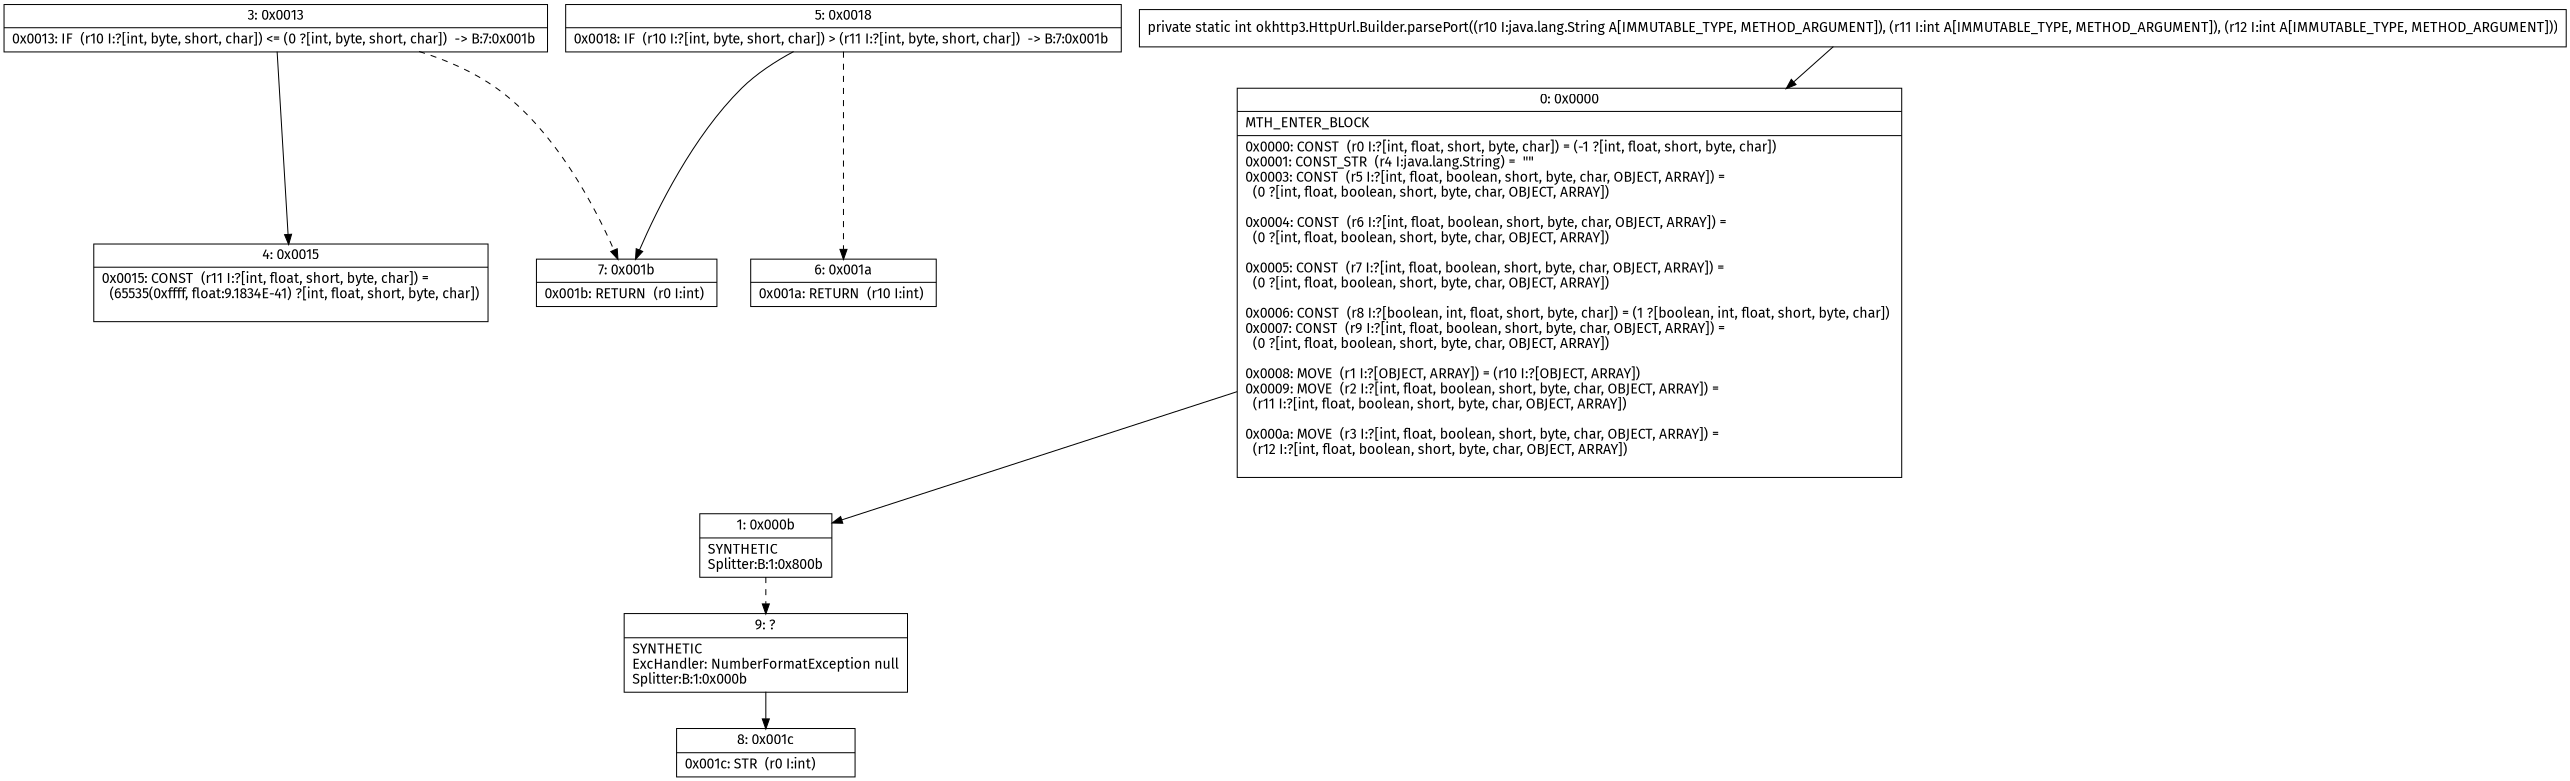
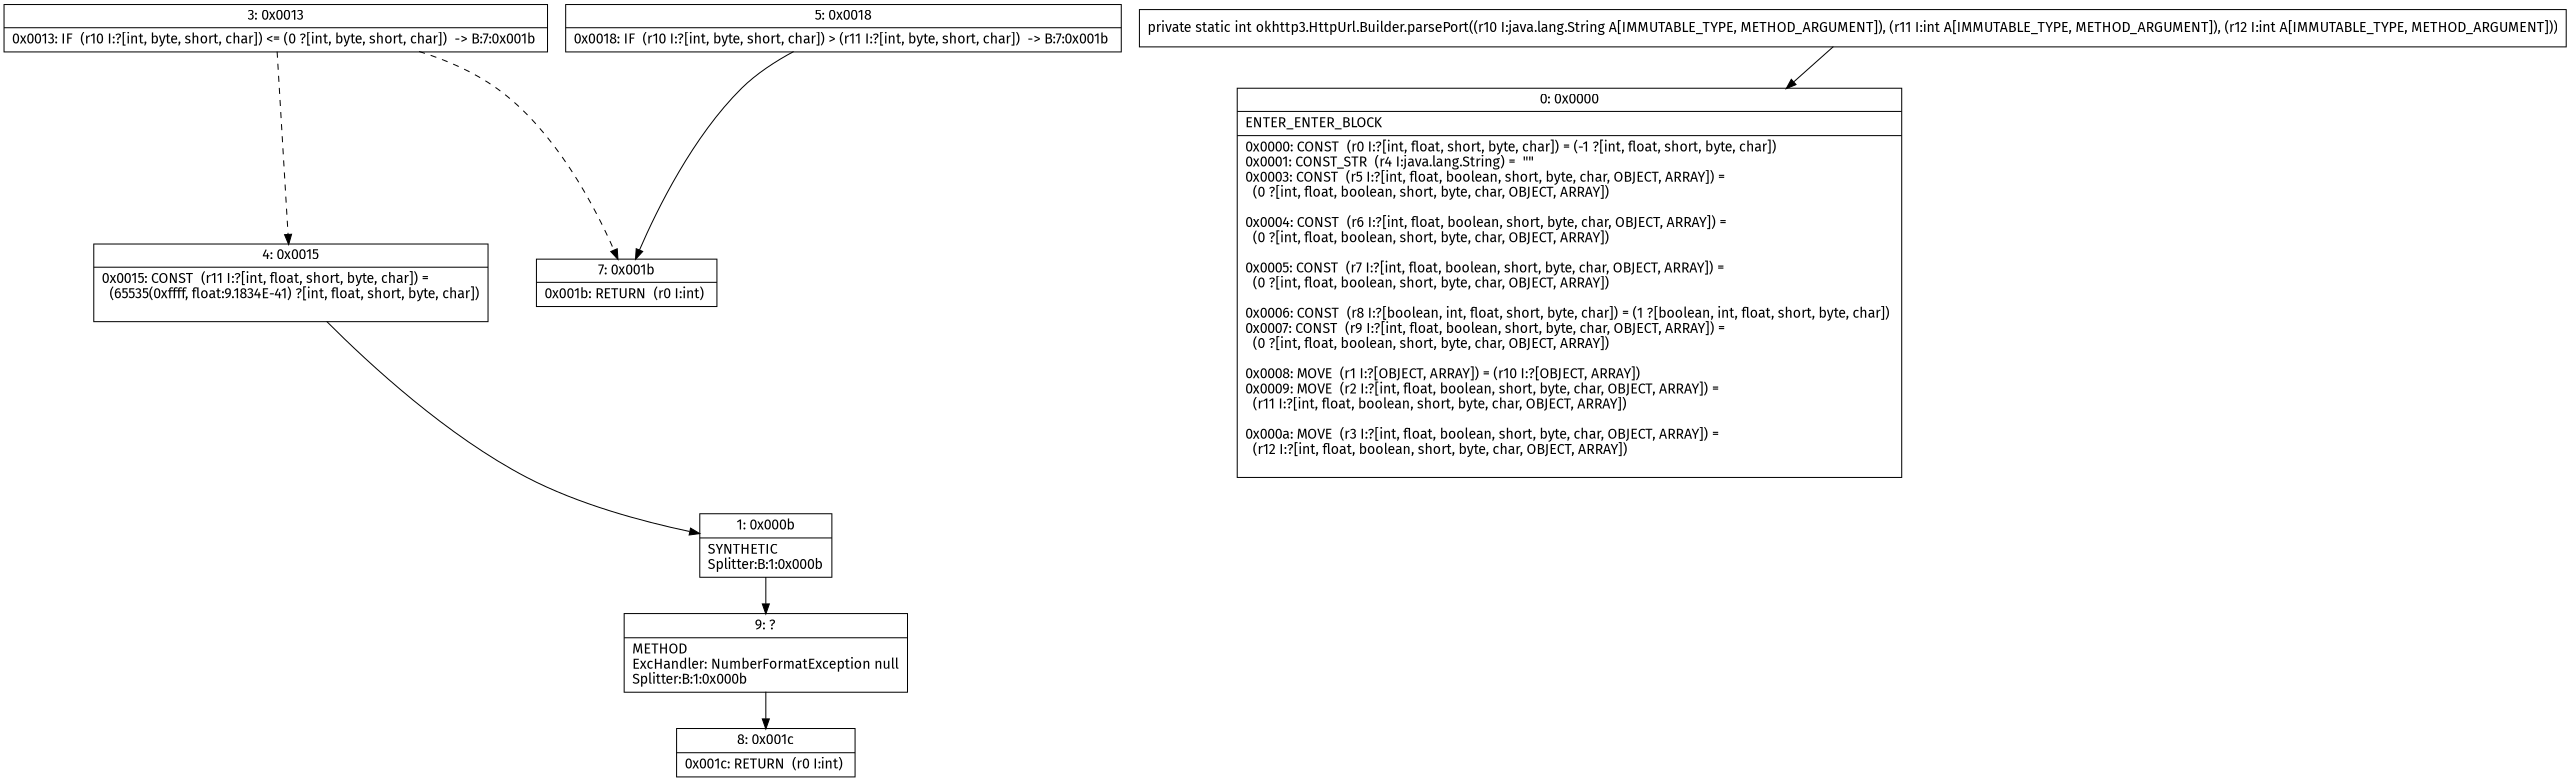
node "0: 0x0000": text "MTH_ENTER_BLOCK" -> "ENTER_ENTER_BLOCK"
edge "3: 0x0013" -> "4: 0x0015": style solid -> dashed
node "6: 0x001a": removed
edge "0: 0x0000" -> "1: 0x000b": now "4: 0x0015" -> "1: 0x000b"
node "1: 0x000b": text "Splitter:B:1:0x800b" -> "Splitter:B:1:0x000b"
edge "1: 0x000b" -> "9: ?": style dashed -> solid
node "9: ?": text "SYNTHETIC" -> "METHOD"
node "8: 0x001c": text "0x001c: STR  (r0 I:int)" -> "0x001c: RETURN  (r0 I:int)"
